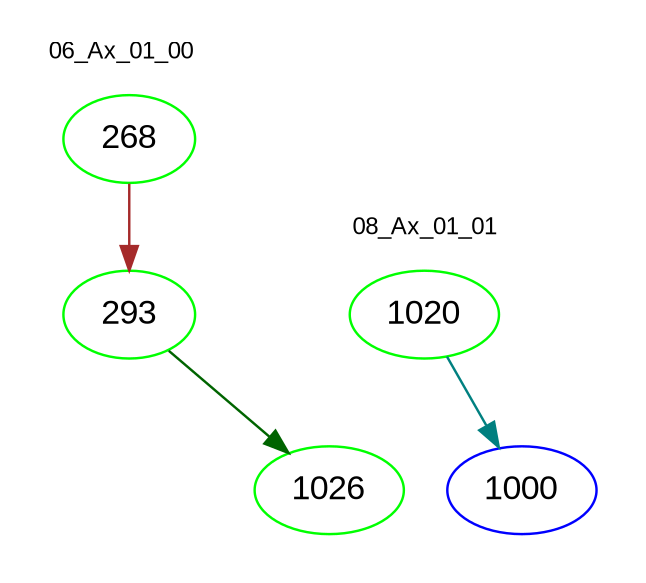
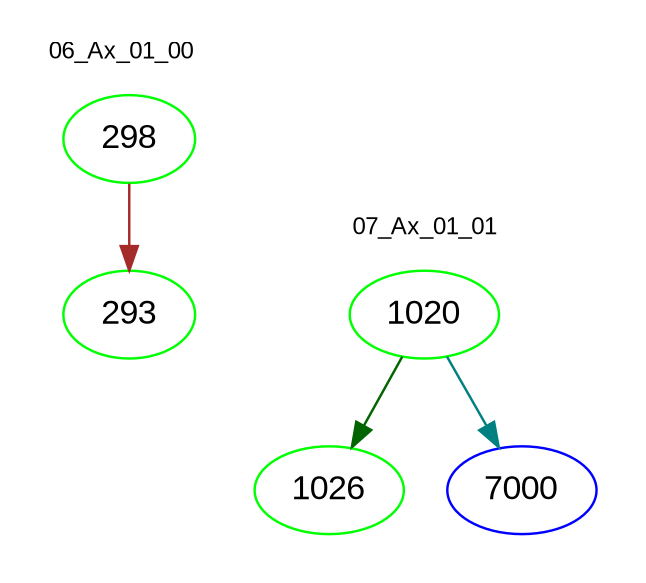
node "268": label "268" -> "298"
cluster "08_Ax_01_01": label "08_Ax_01_01" -> "07_Ax_01_01"
edge "293" -> "1026": now "1020" -> "1026"
node "1000": label "1000" -> "7000"
